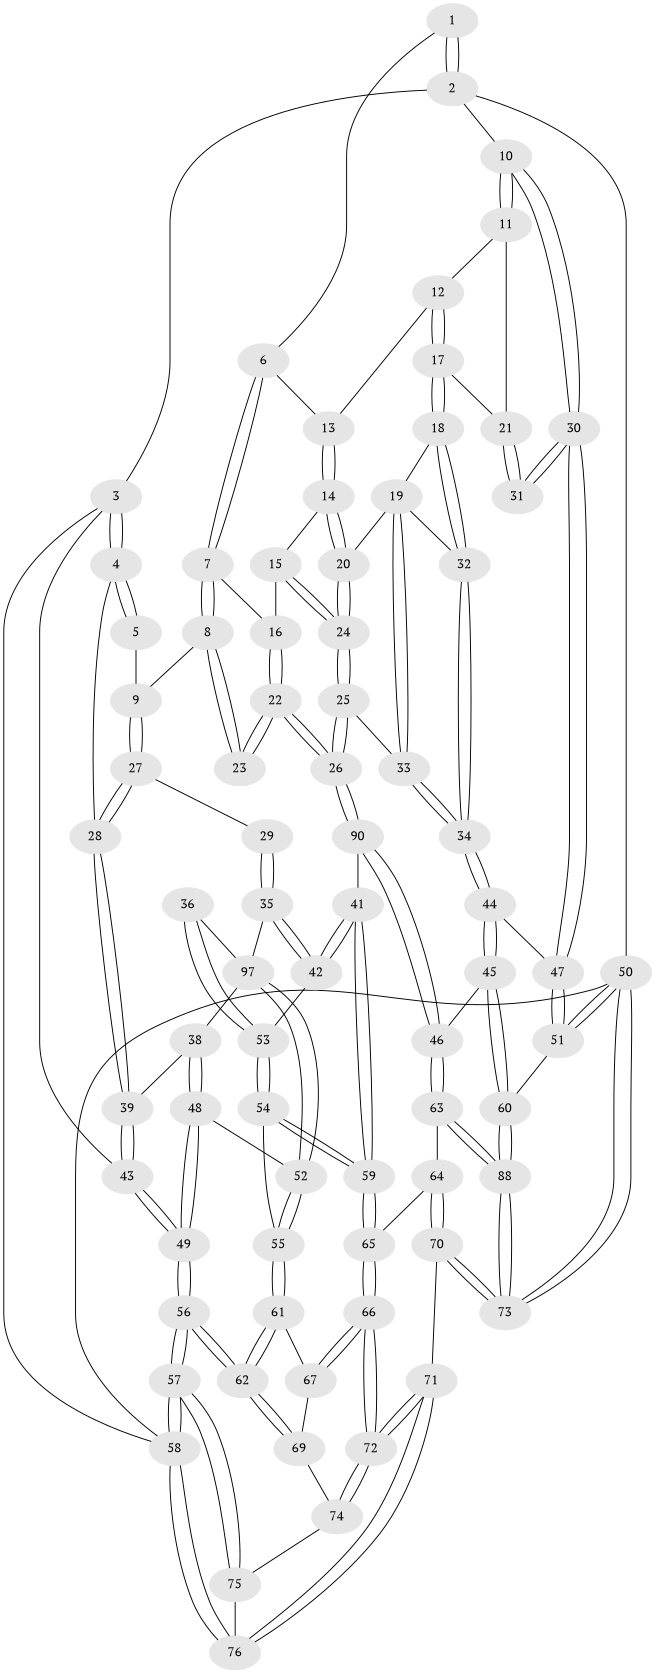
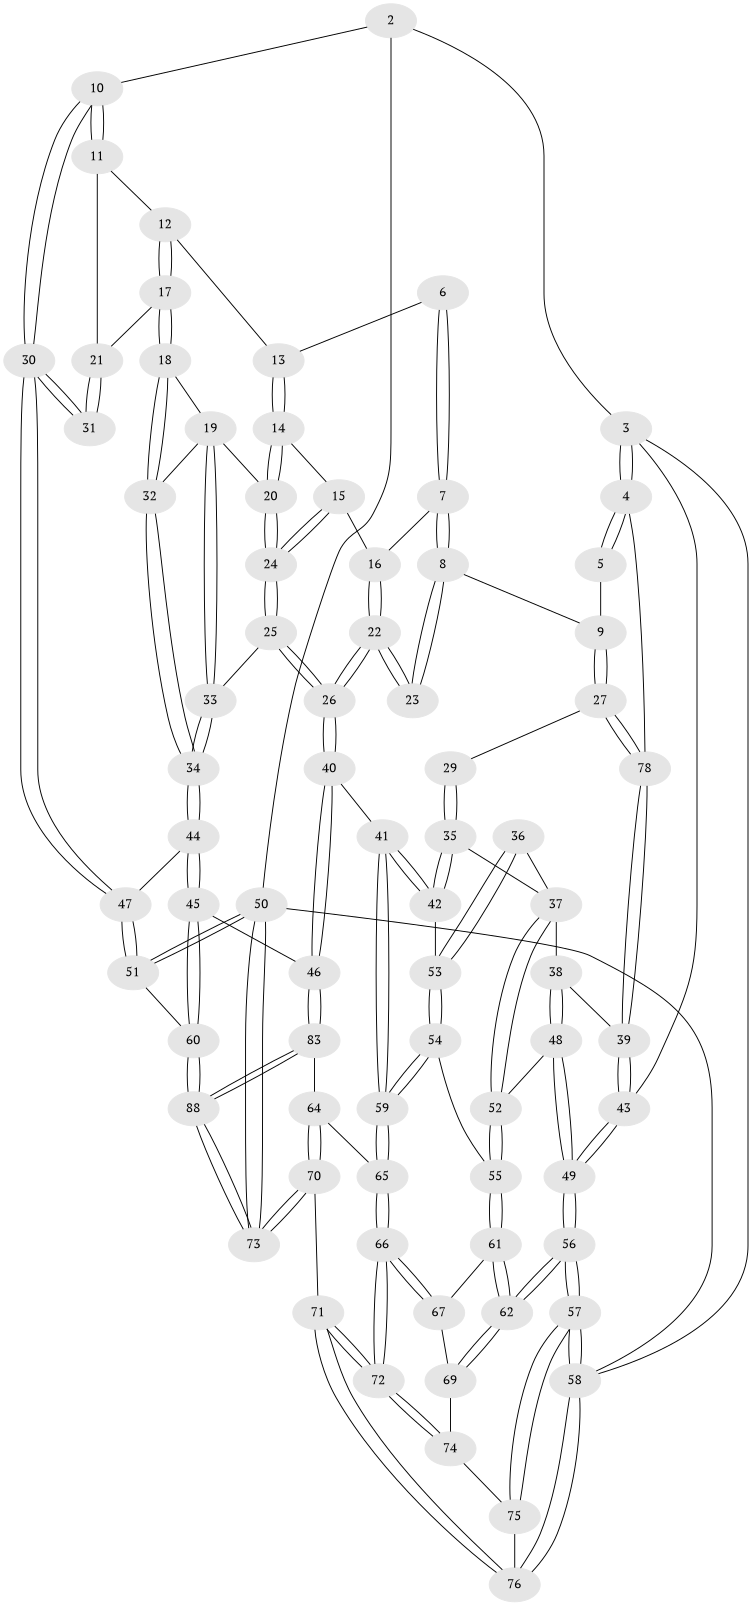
node "1": removed
node "28": label "28" -> "78"
node "90": label "90" -> "40"
node "97": label "97" -> "37"
node "63": label "63" -> "83"
